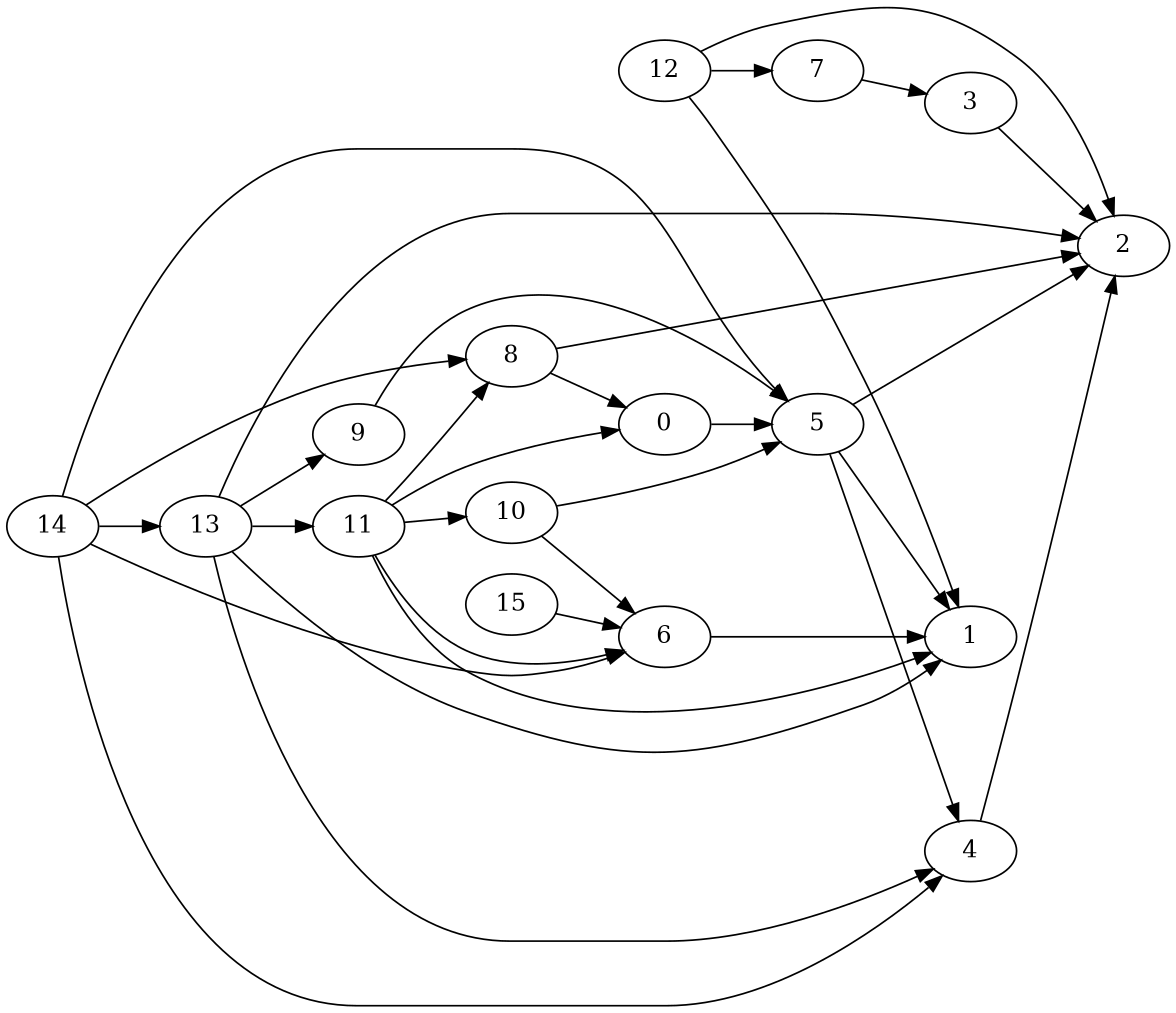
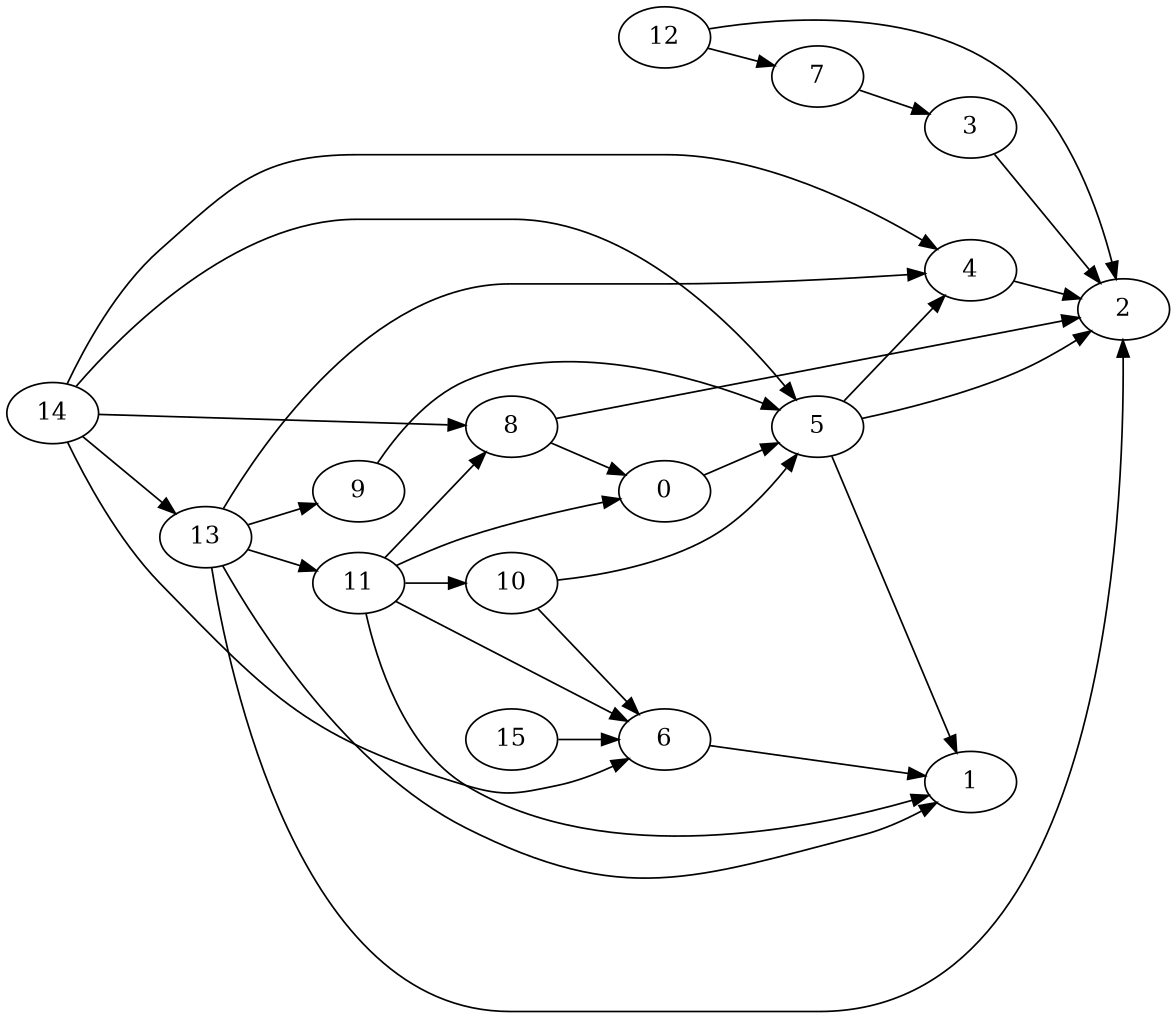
edge "12" -> "1": removed
